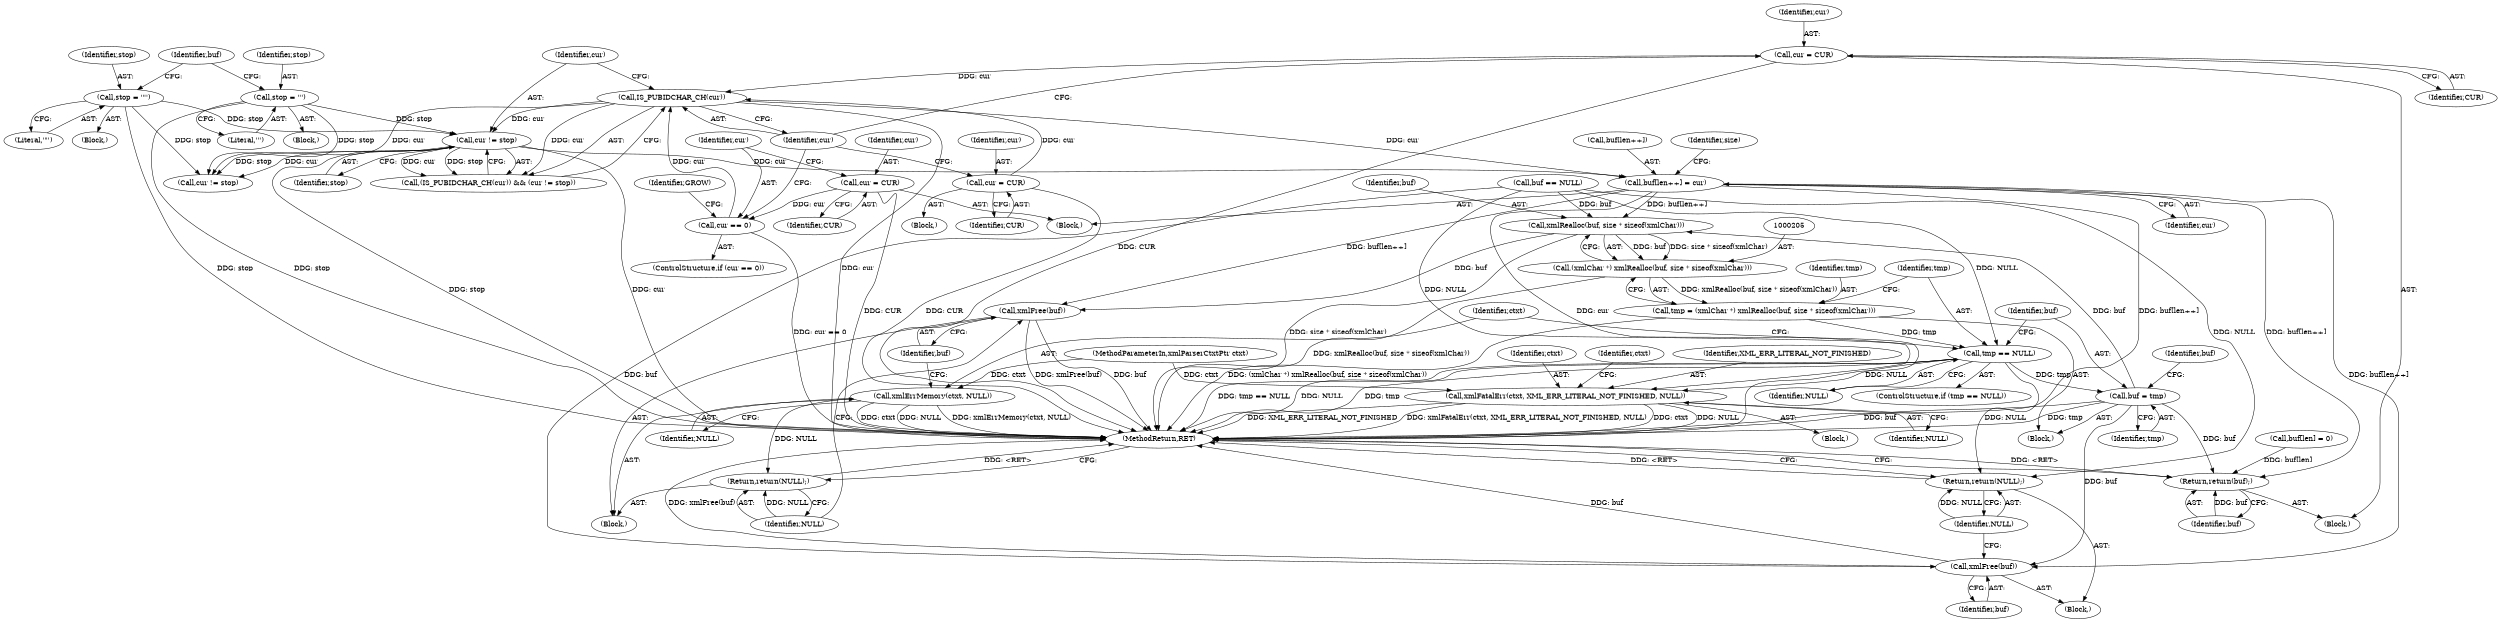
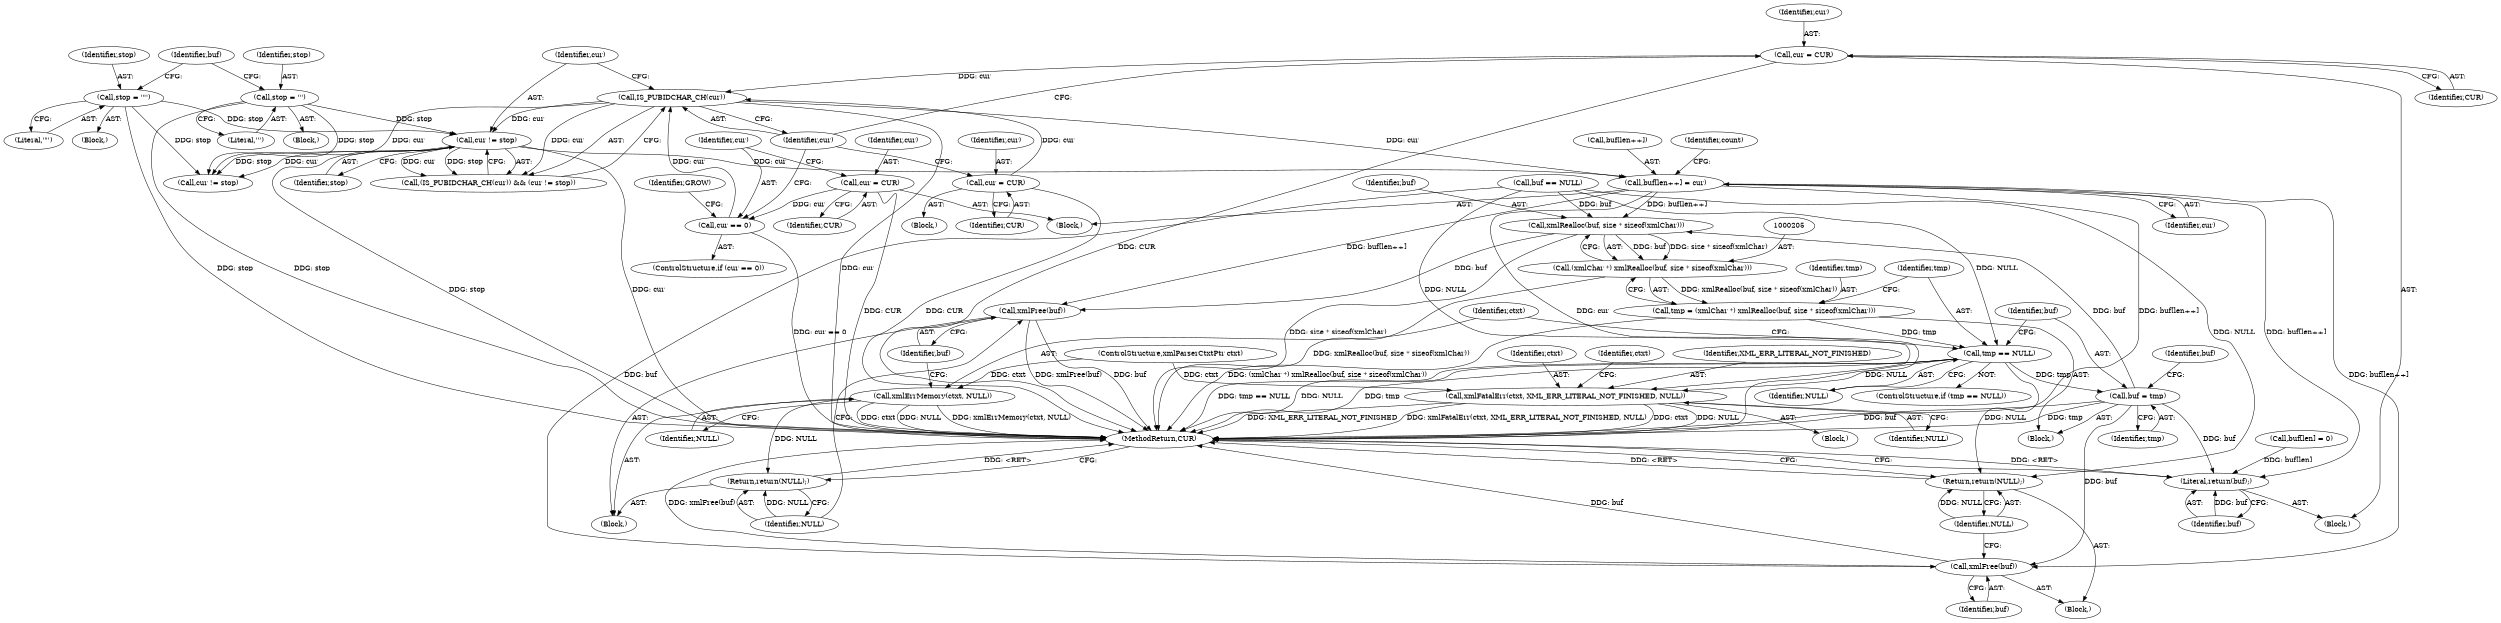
node "(Identifier,size)": label "(Identifier,size)" -> "(Identifier,count)"
node "(MethodParameterIn,xmlParserCtxtPtr ctxt)": label "(MethodParameterIn,xmlParserCtxtPtr ctxt)" -> "(ControlStructure,xmlParserCtxtPtr ctxt)"
edge "(Call,tmp == NULL)" -> "(ControlStructure,if (tmp == NULL))": label "AST: " -> "NOT: "
node "(MethodReturn,RET)": label "(MethodReturn,RET)" -> "(MethodReturn,CUR)"
node "(Return,return(buf);)": label "(Return,return(buf);)" -> "(Literal,return(buf);)"
